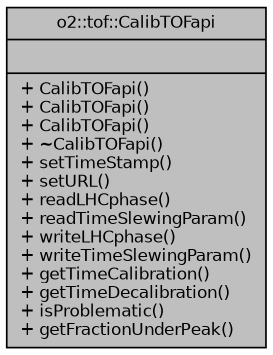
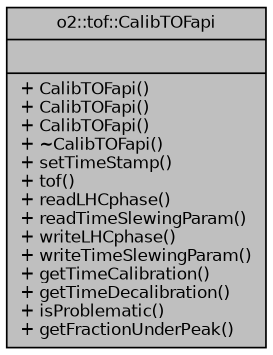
node "o2::tof::CalibTOFapi": text "+ setURL()" -> "+ tof()"
